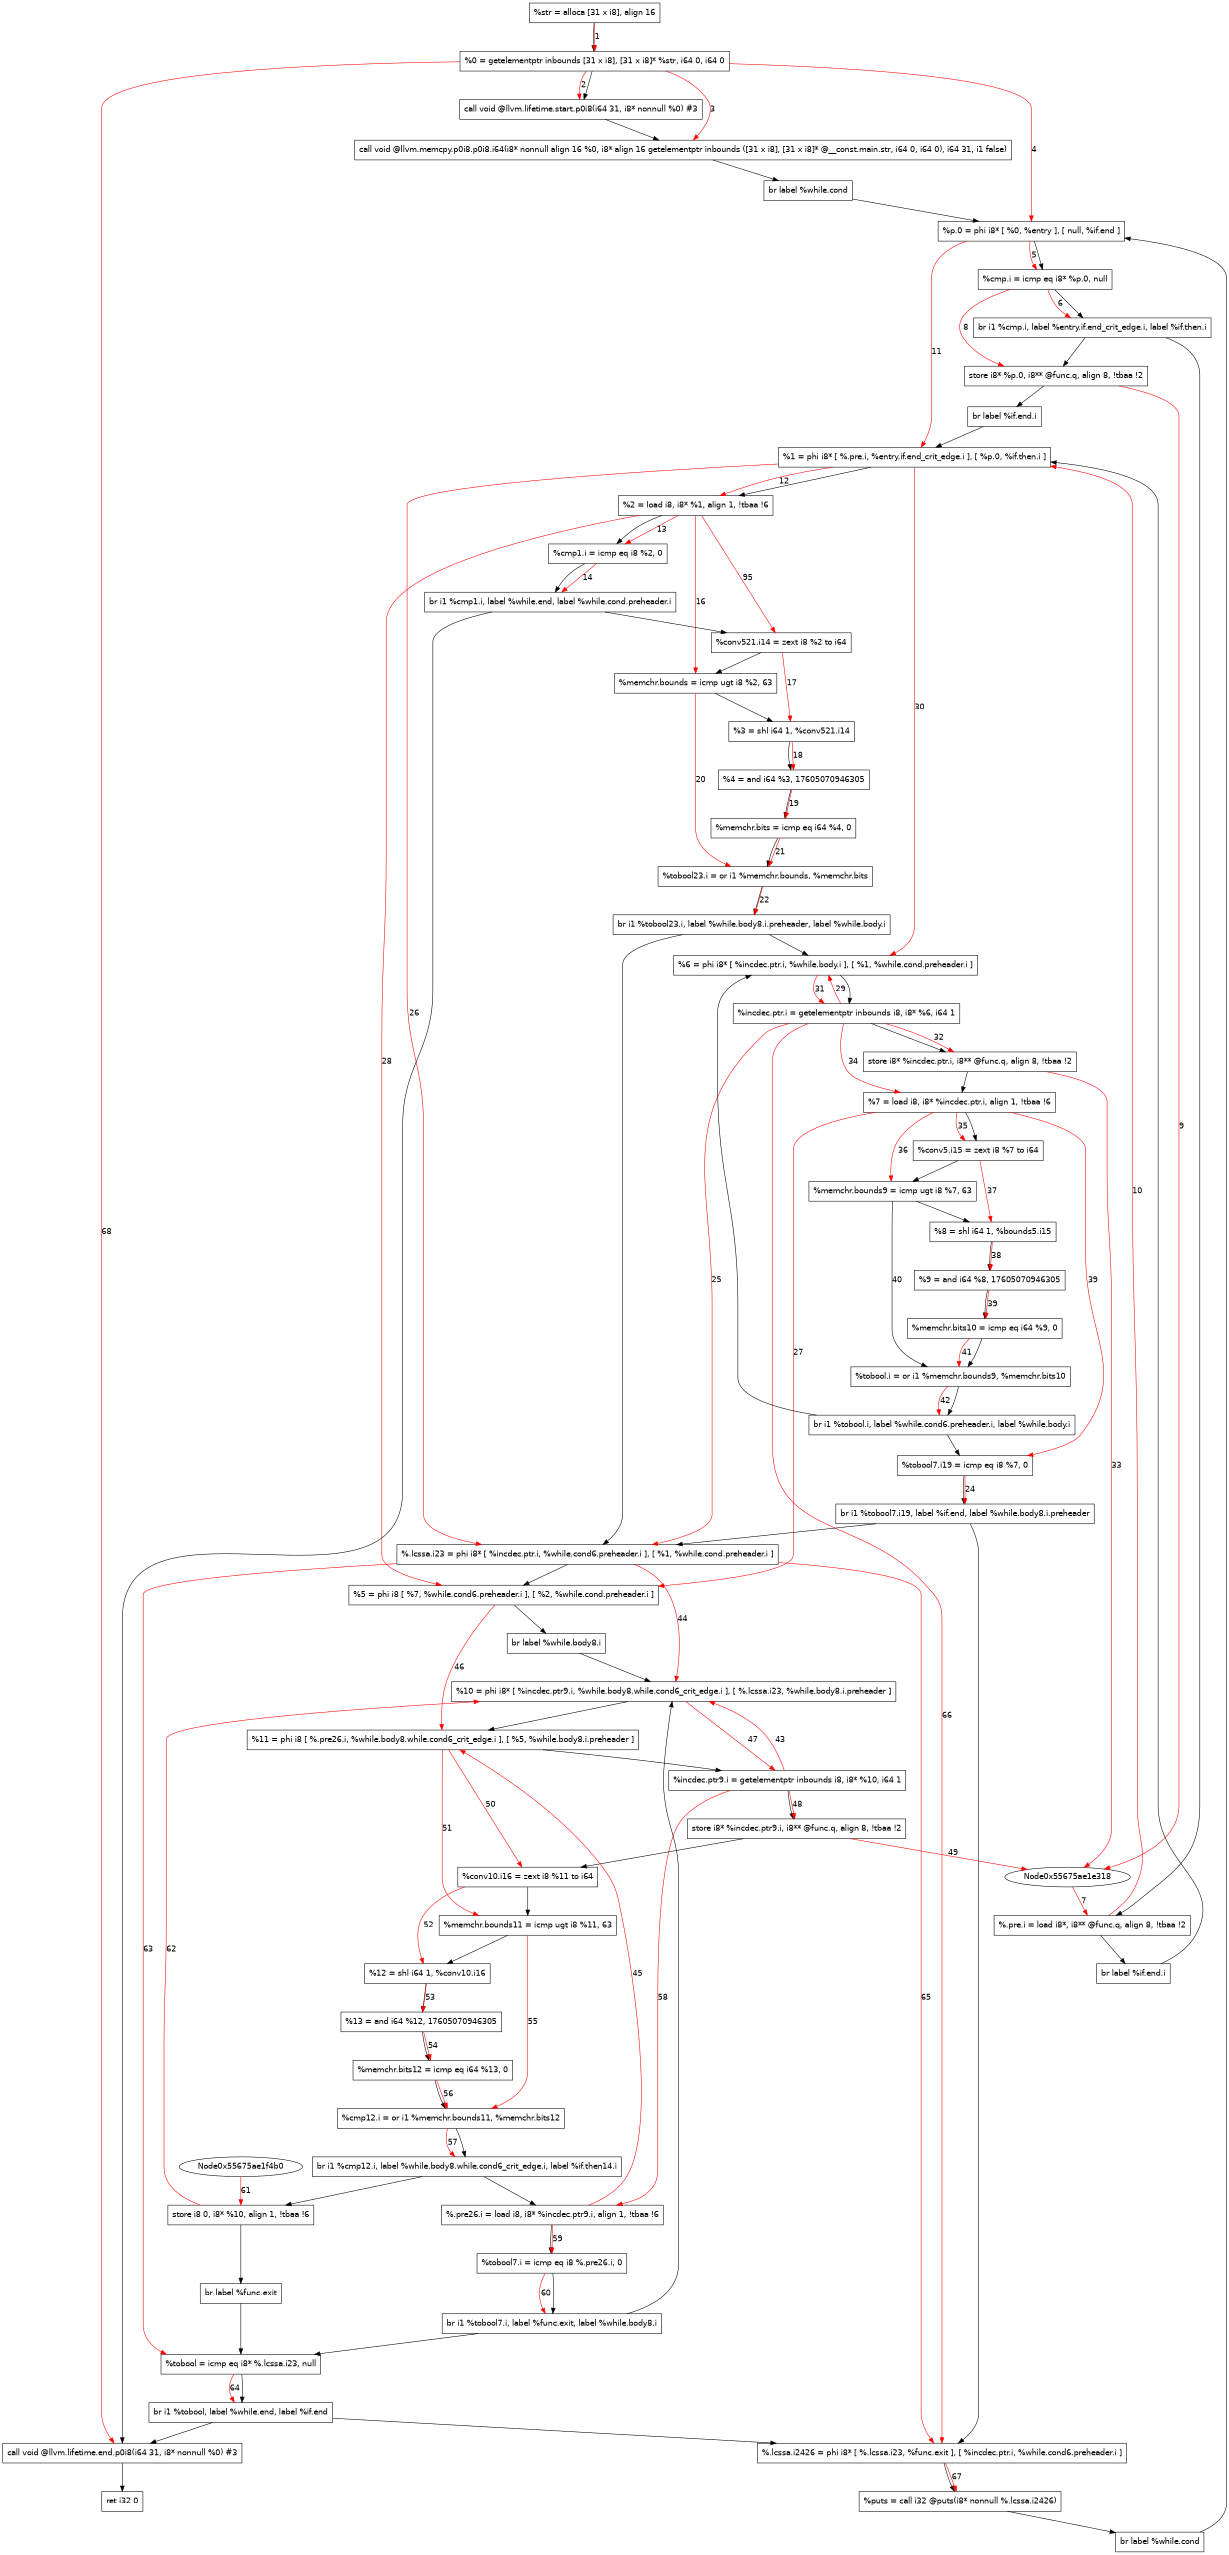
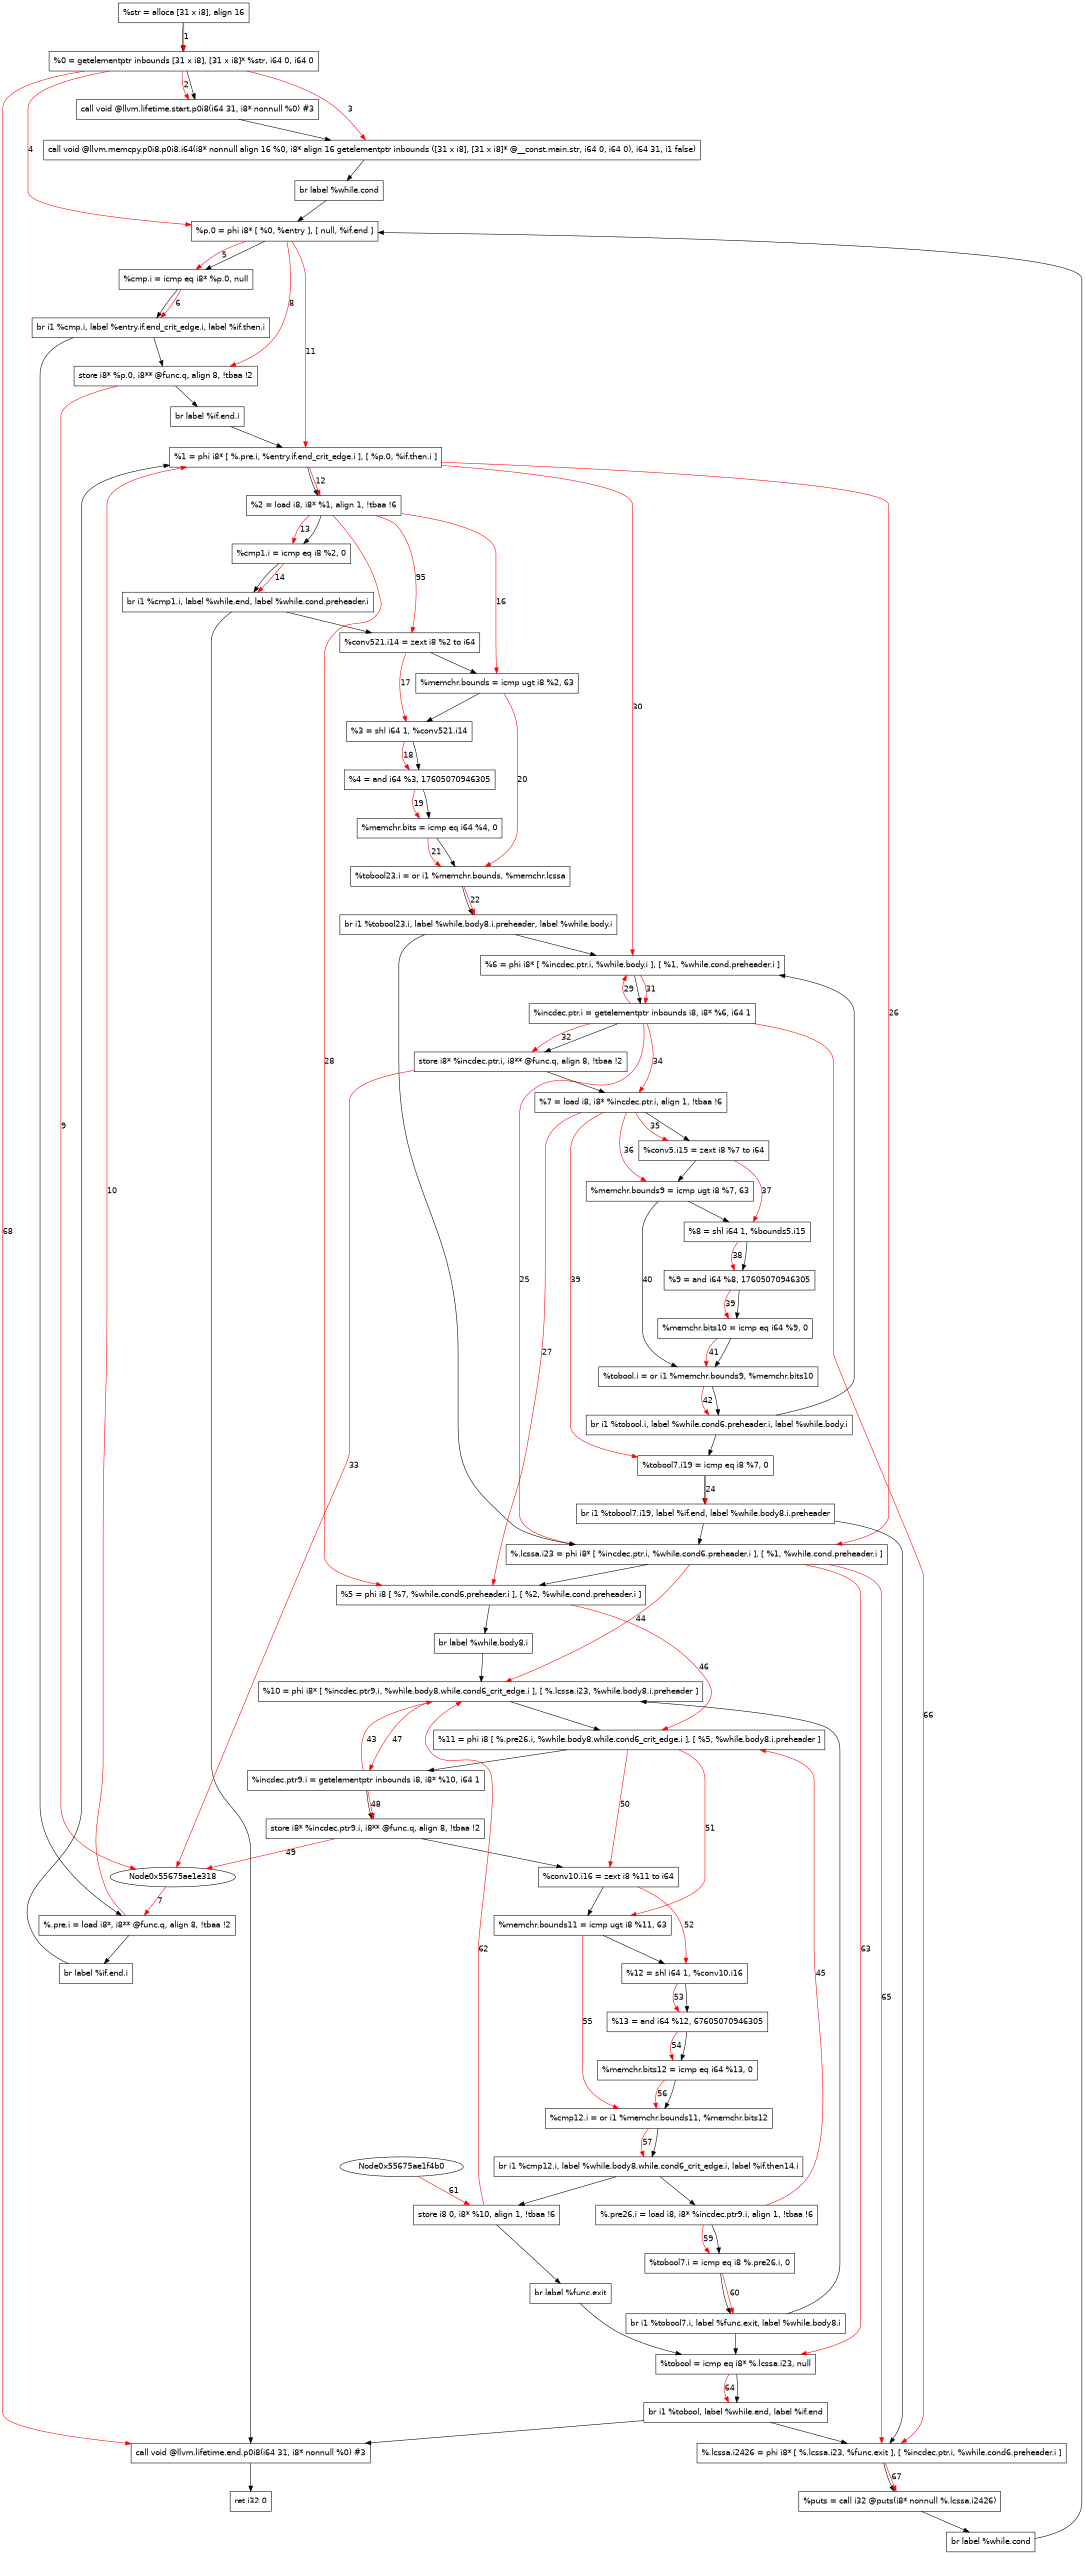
edge "%cmp.i = icmp eq i8* %p.0, null" -> "store i8* %p.0, i8** @func.q, align 8, !tbaa !2": now "%p.0 = phi i8* [ %0, %entry ], [ null, %if.end ]" -> "store i8* %p.0, i8** @func.q, align 8, !tbaa !2"
node "%tobool23.i = or i1 %memchr.bounds, %memchr.bits": label "%tobool23.i = or i1 %memchr.bounds, %memchr.bits" -> "%tobool23.i = or i1 %memchr.bounds, %memchr.lcssa"
edge "%incdec.ptr9.i = getelementptr inbounds i8, i8* %10, i64 1" -> "%.pre26.i = load i8, i8* %incdec.ptr9.i, align 1, !tbaa !6": removed, label "58"
node "%13 = and i64 %12, 17605070946305": label "%13 = and i64 %12, 17605070946305" -> "%13 = and i64 %12, 67605070946305"
